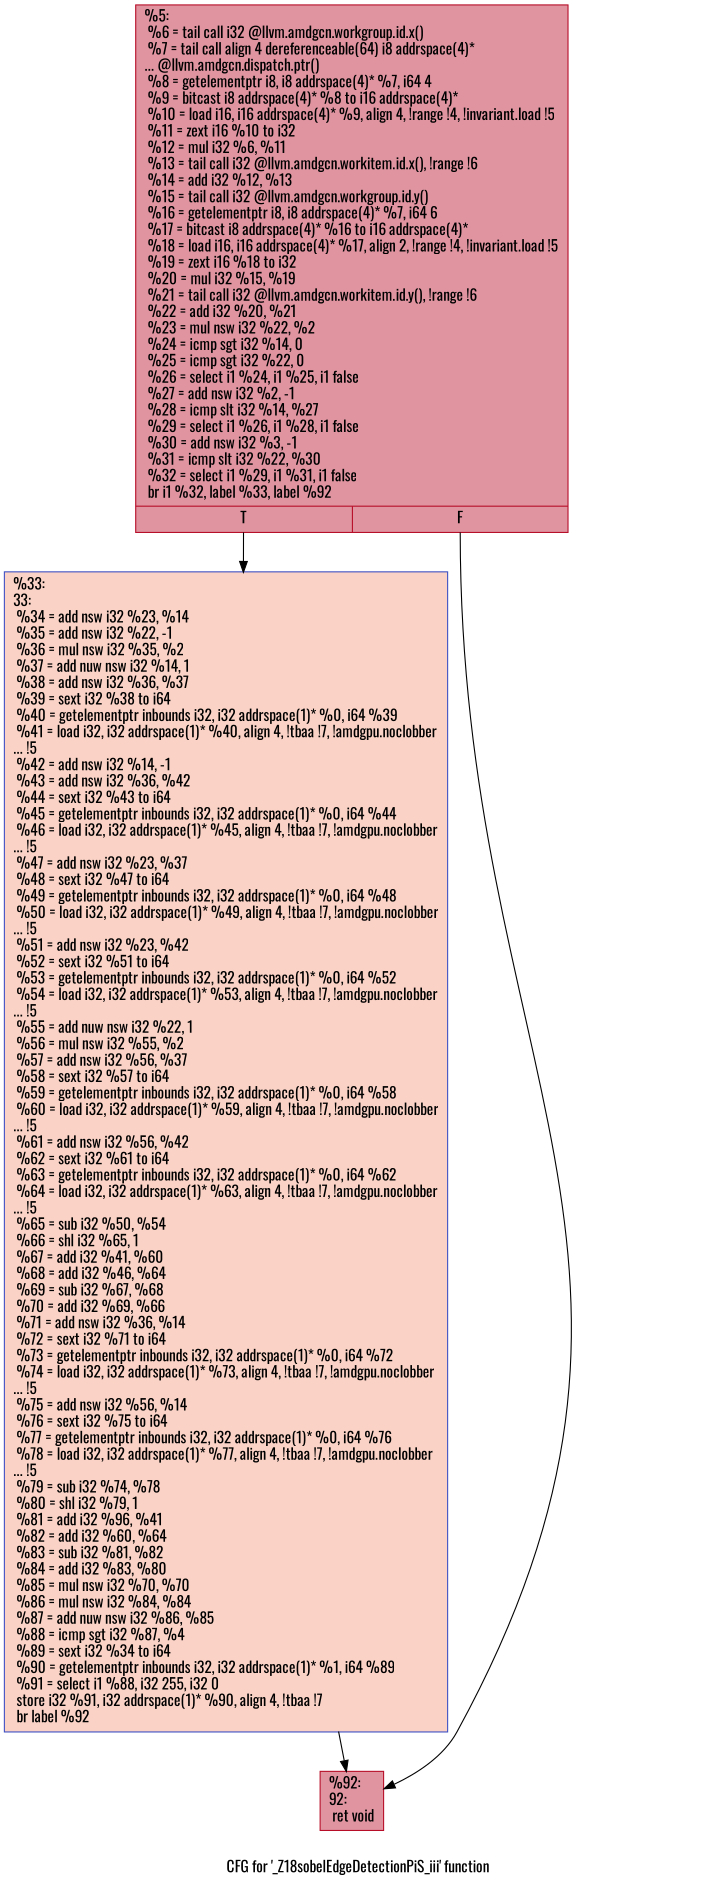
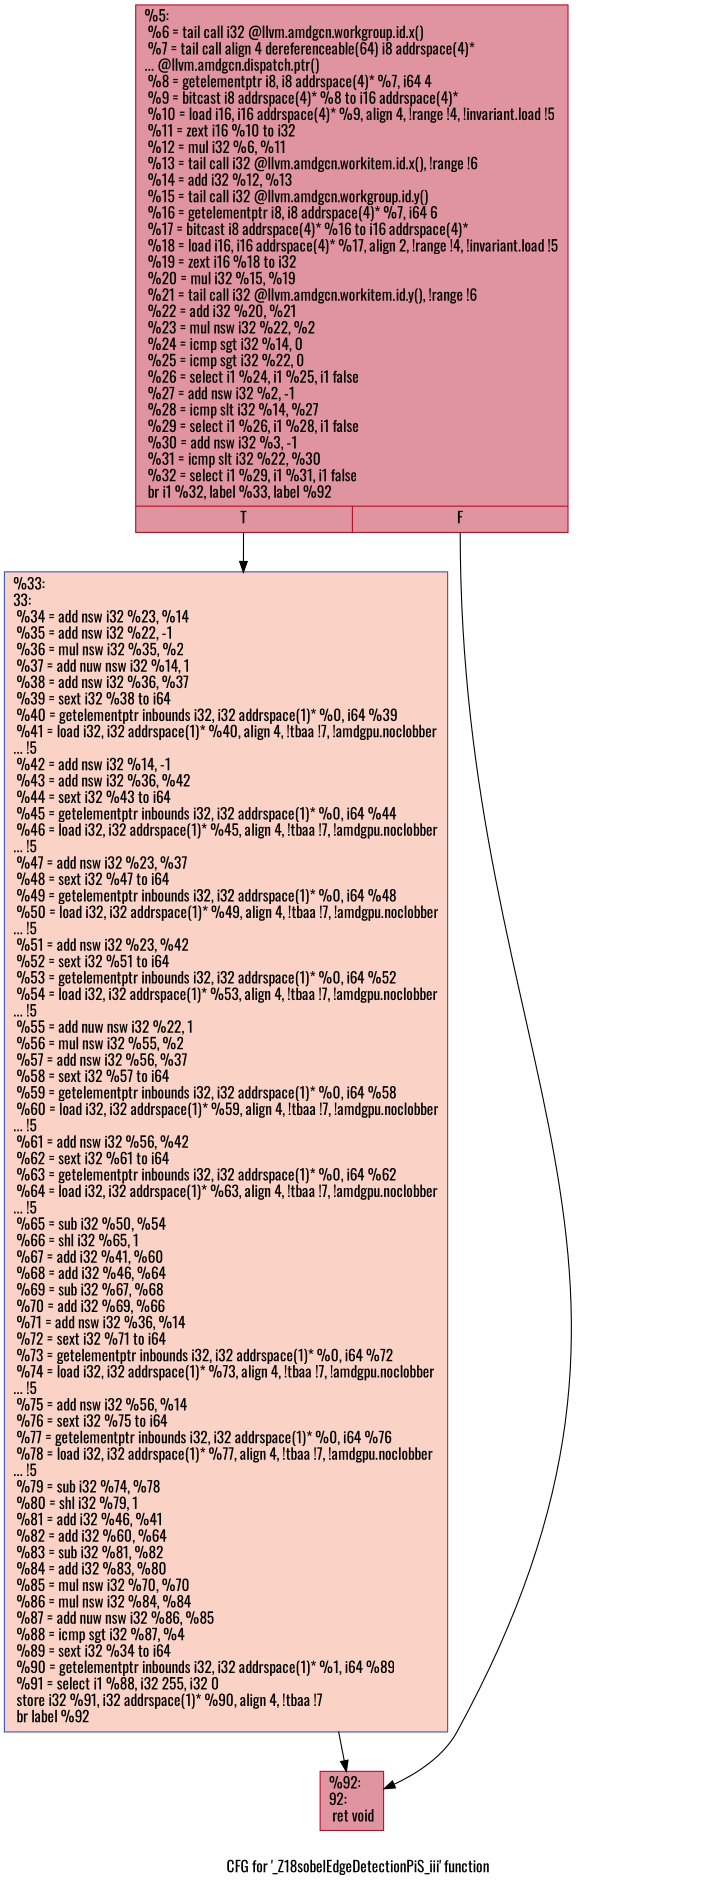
node "%33:": text "%81 = add i32 %96, %41" -> "%81 = add i32 %46, %41"
